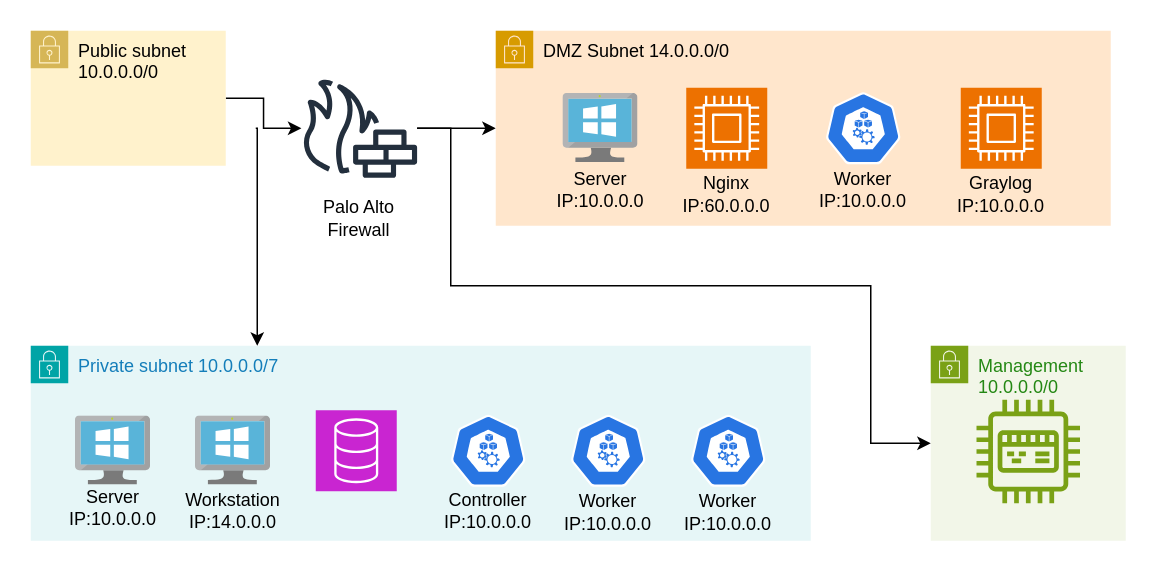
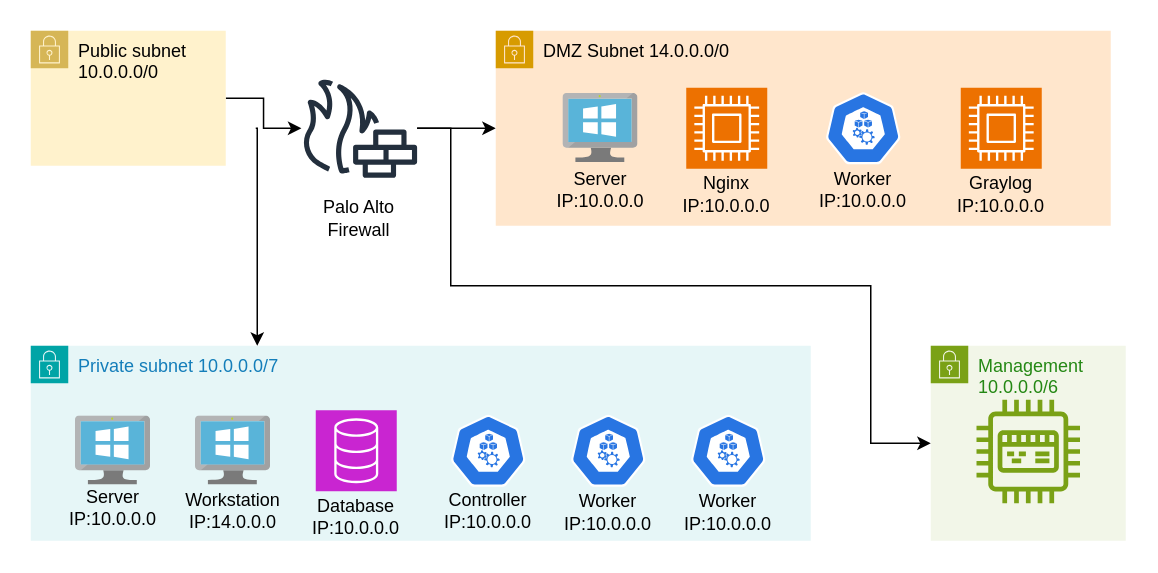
node "Nginx IP:60.0.0.0": label "Nginx IP:60.0.0.0" -> "Nginx IP:10.0.0.0"
node "Management 10.0.0.0/0": label "Management 10.0.0.0/0" -> "Management 10.0.0.0/6"
node "Database IP:10.0.0.0": added
